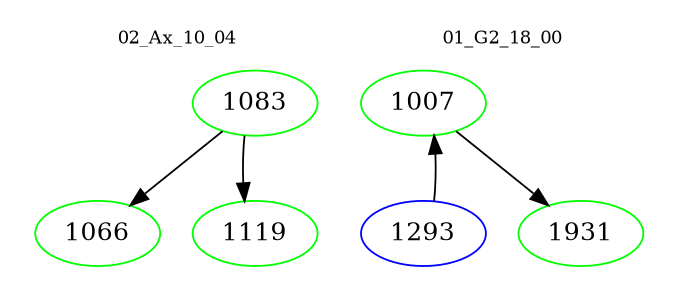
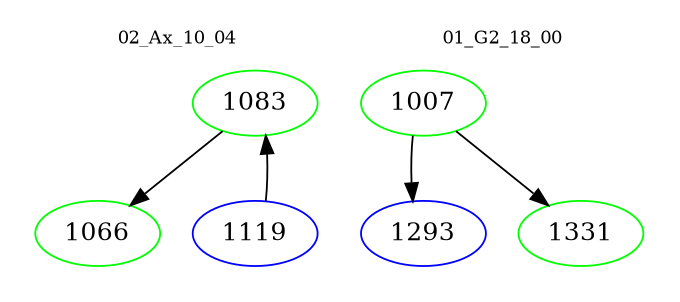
edge "1083" -> "1119": reversed
edge "1293" -> "1007": reversed
node "1119": color green -> blue
node "1931": label "1931" -> "1331"
